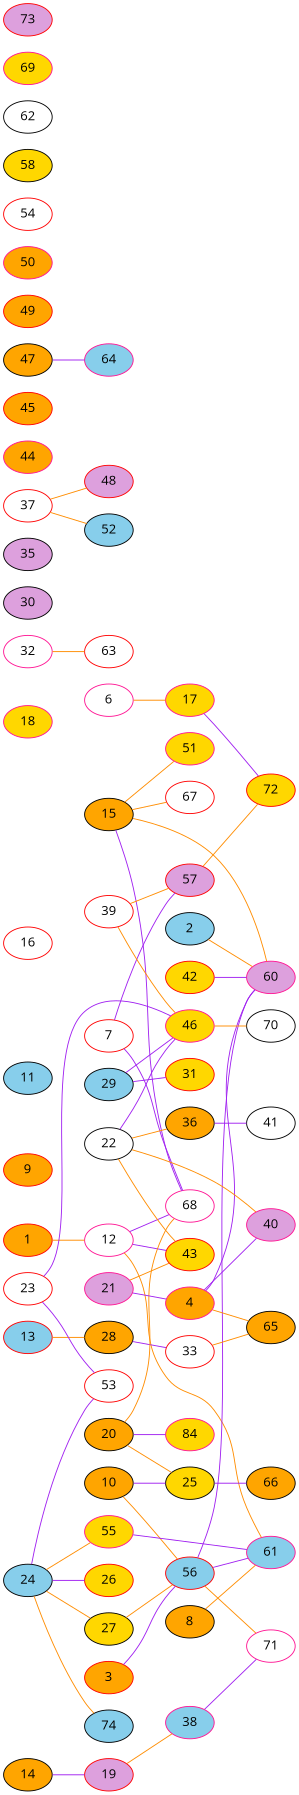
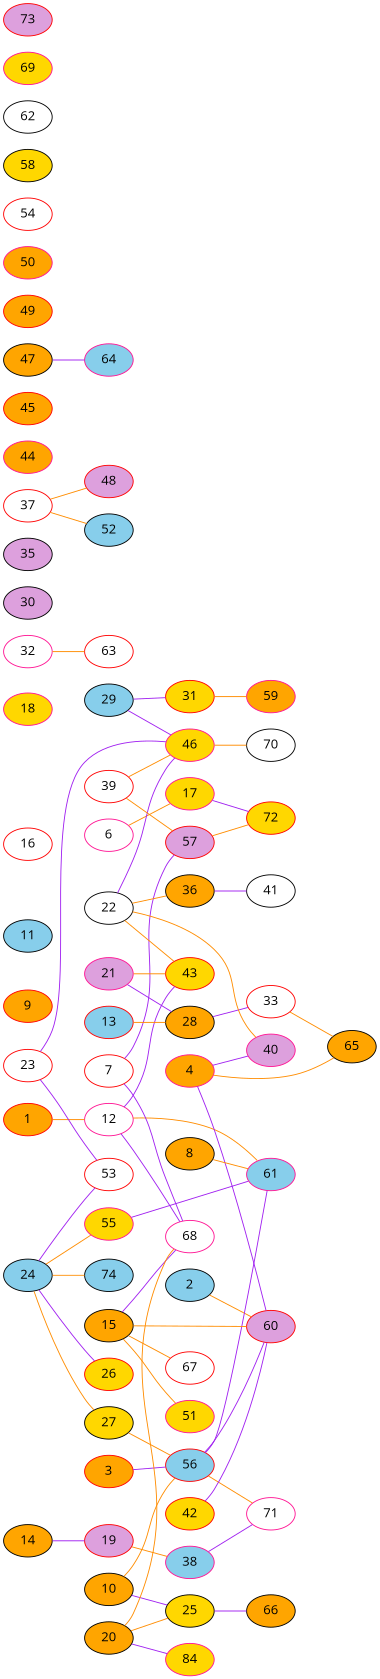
node "59": added
node "60": color deeppink -> red
edge "21" -- "4": now "21" -- "28"
